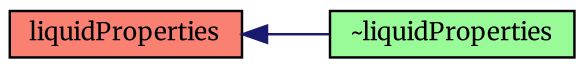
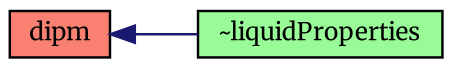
node "liquidProperties": label "liquidProperties" -> "dipm"
